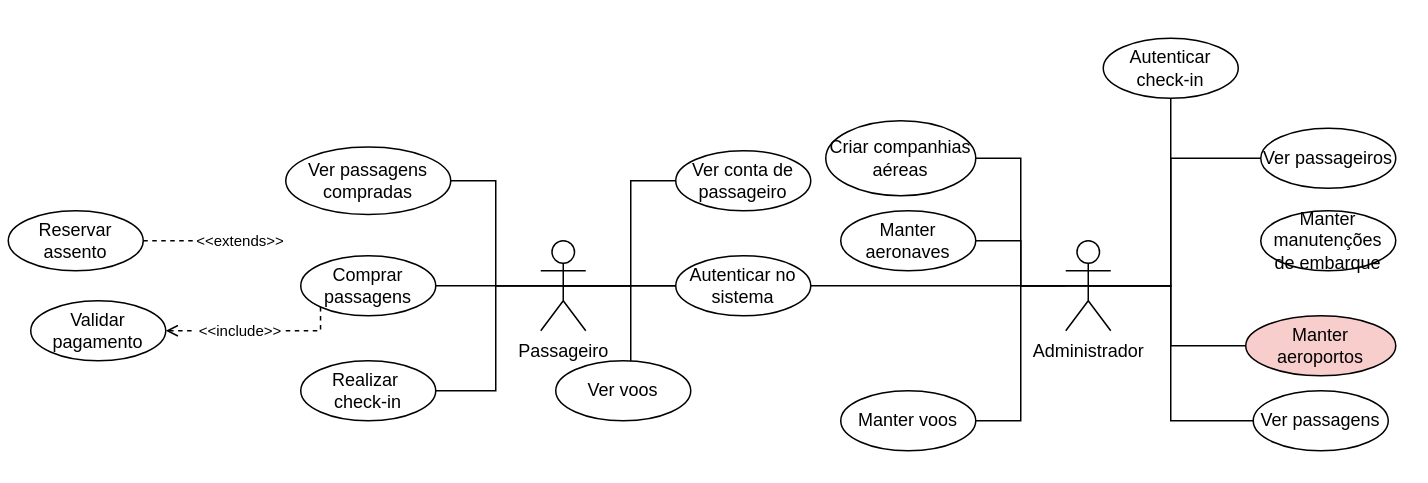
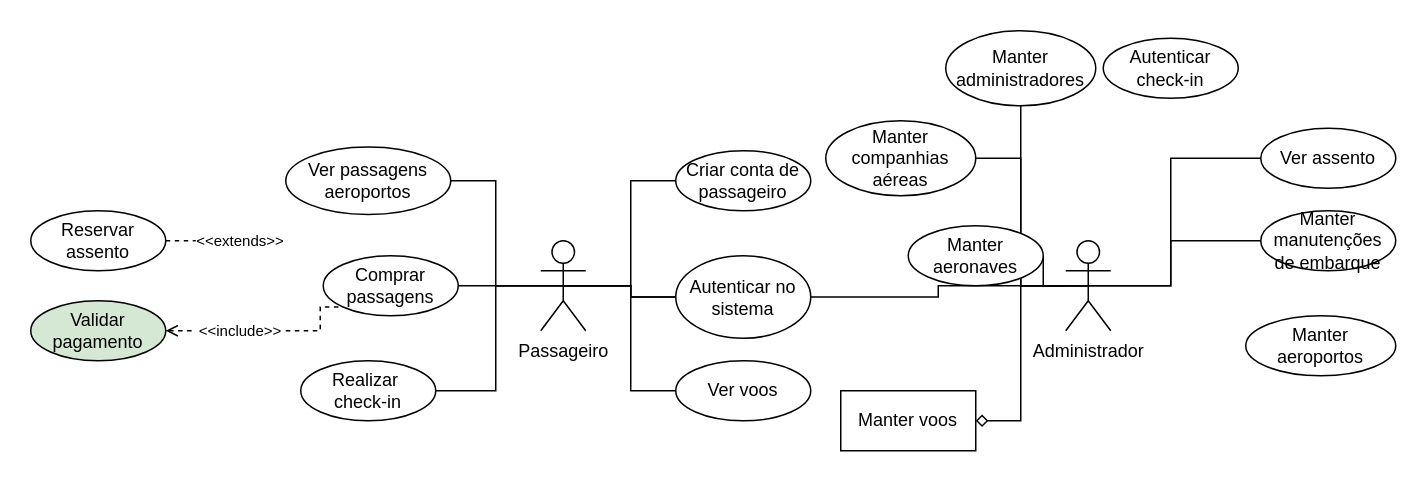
node "Manter administradores": added
edge "Autenticar check-in" -- "Administrador": removed
edge "Manter administradores" -- "Administrador": added
node "Criar companhias aéreas": label "Criar companhias aéreas" -> "Manter companhias aéreas"
node "Ver passageiros": label "Ver passageiros" -> "Ver assento"
node "Ver passagens compradas": label "Ver passagens compradas" -> "Ver passagens aeroportos"
node "Ver conta de passageiro": label "Ver conta de passageiro" -> "Criar conta de passageiro"
node "Reservar assento": moved (76, 241) -> (98, 241)
node "Manter aeronaves": moved (908, 241) -> (976, 256)
edge "Manter manutenções de embarque" -- "Administrador": added
node "Comprar passagens": moved (368, 286) -> (391, 286)
node "Autenticar no sistema": size 135x60 -> 135x83
node "Validar pagamento": fillcolor #ffffff -> #d5e8d4
edge "Administrador" -- "Manter aeroportos": removed
node "Manter aeroportos": fillcolor #f8cecc -> #ffffff
node "Ver voos": moved (623, 391) -> (743, 391)
node "Manter voos": shape ellipse -> rectangle
edge "Administrador" -- "Manter voos": arrowhead none -> diamond
edge "Administrador" -- "Ver passagens": removed
node "Ver passagens": removed
